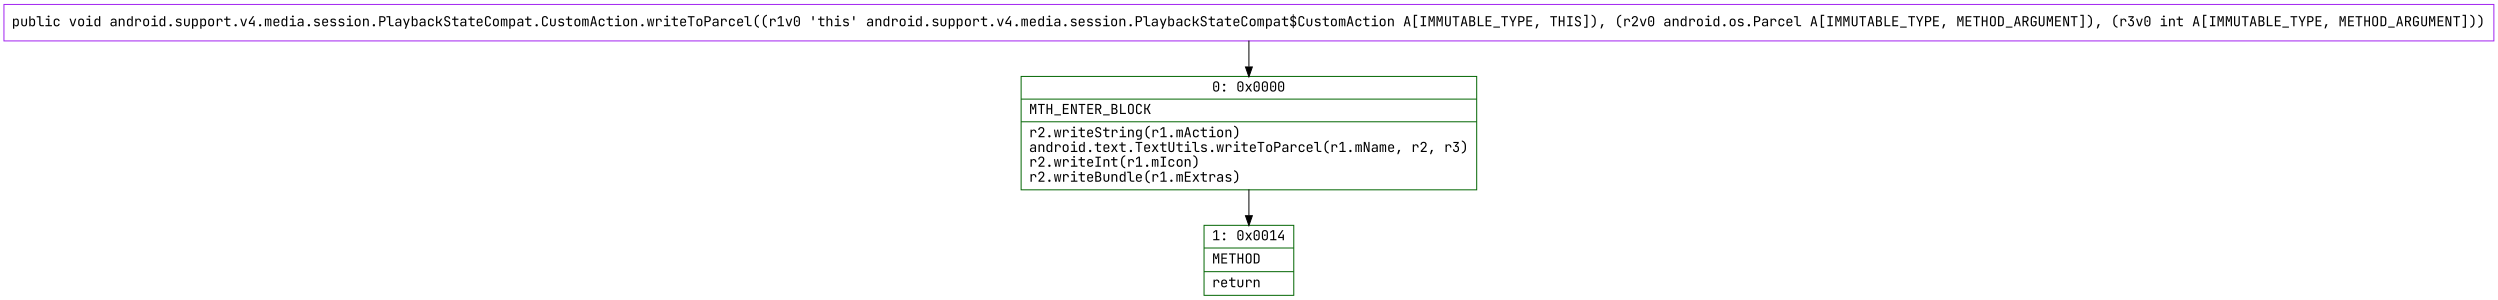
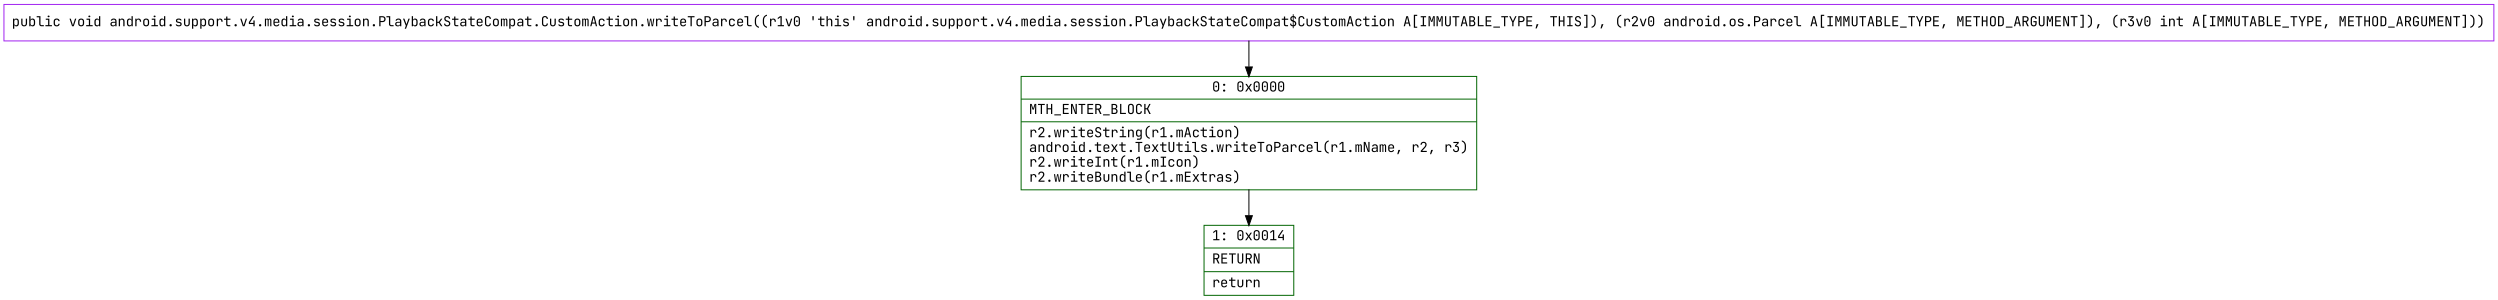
node "1: 0x0014": text "METHOD" -> "RETURN"
